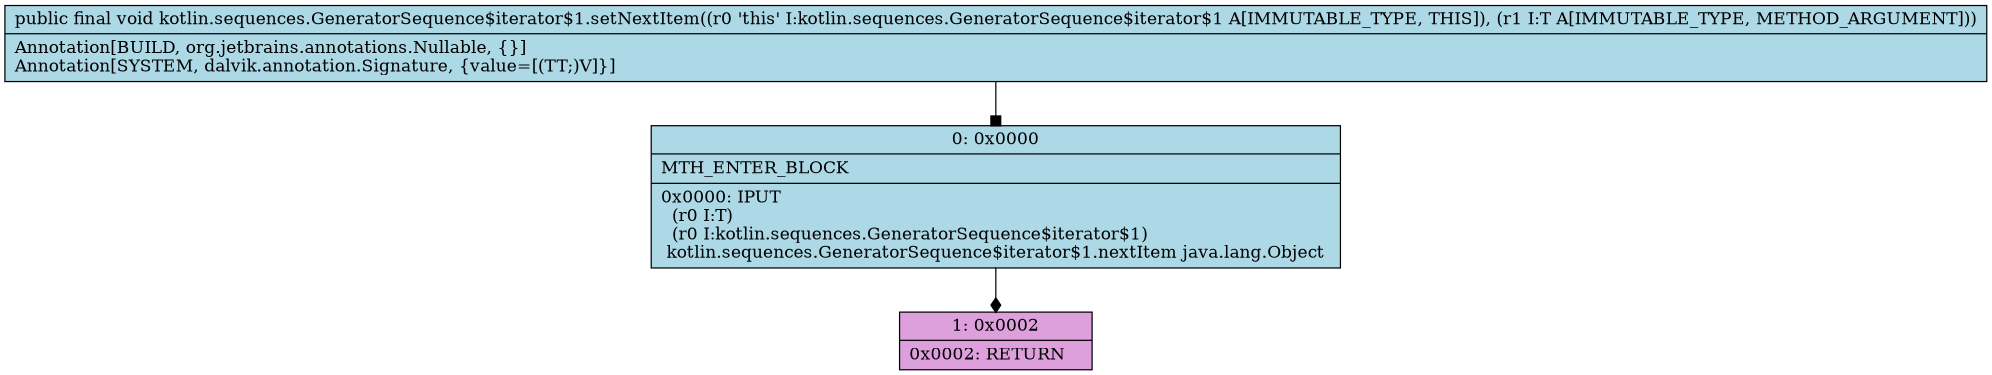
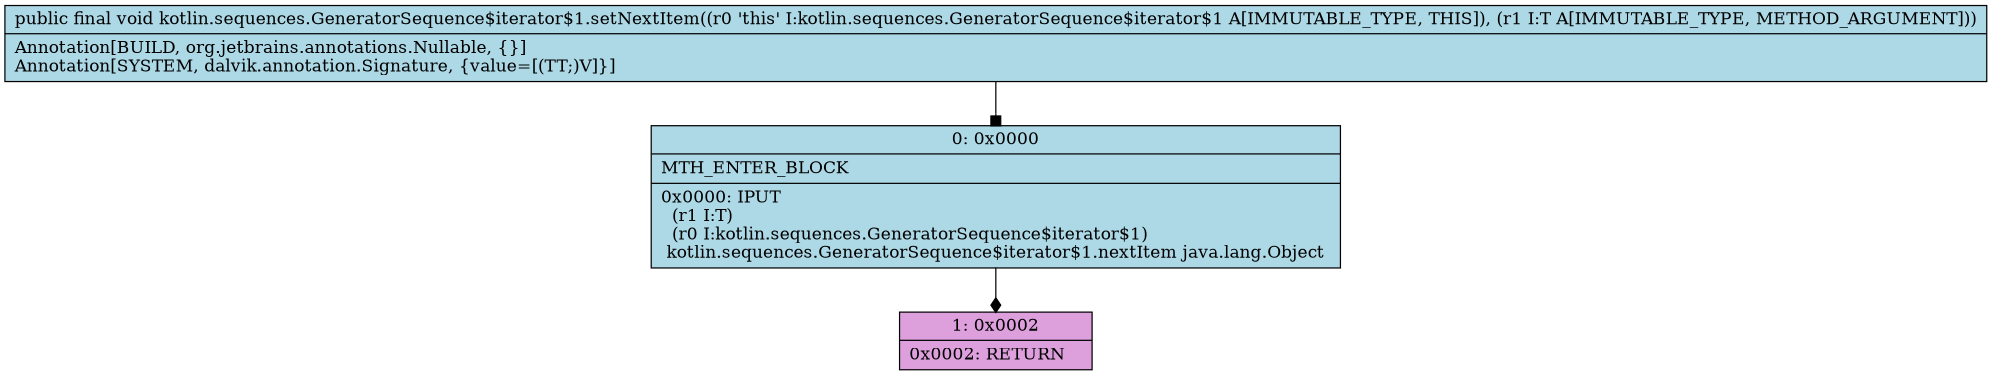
node "0: 0x0000": text "(r0 I:T)" -> "(r1 I:T)"
